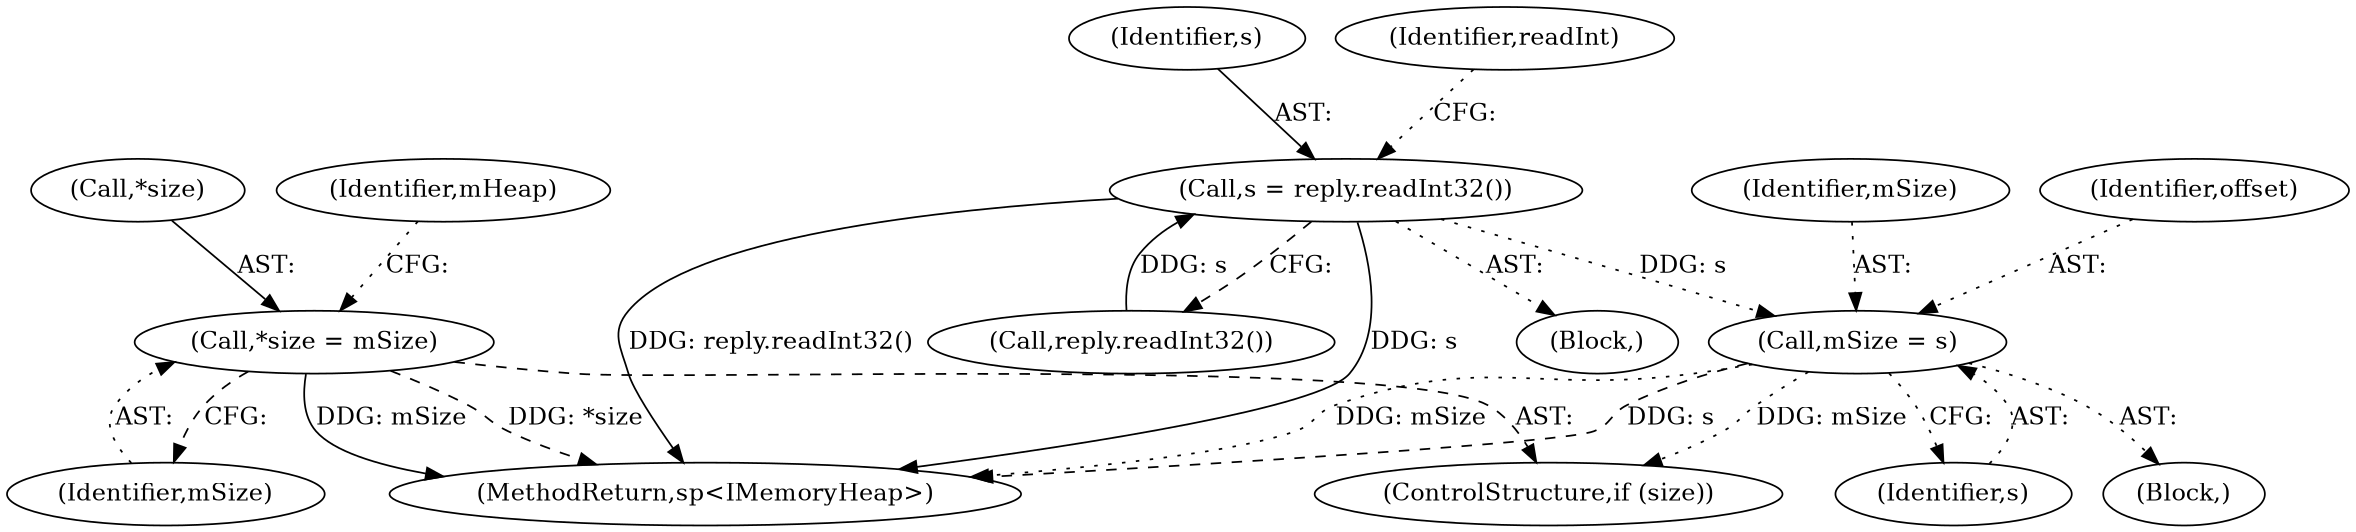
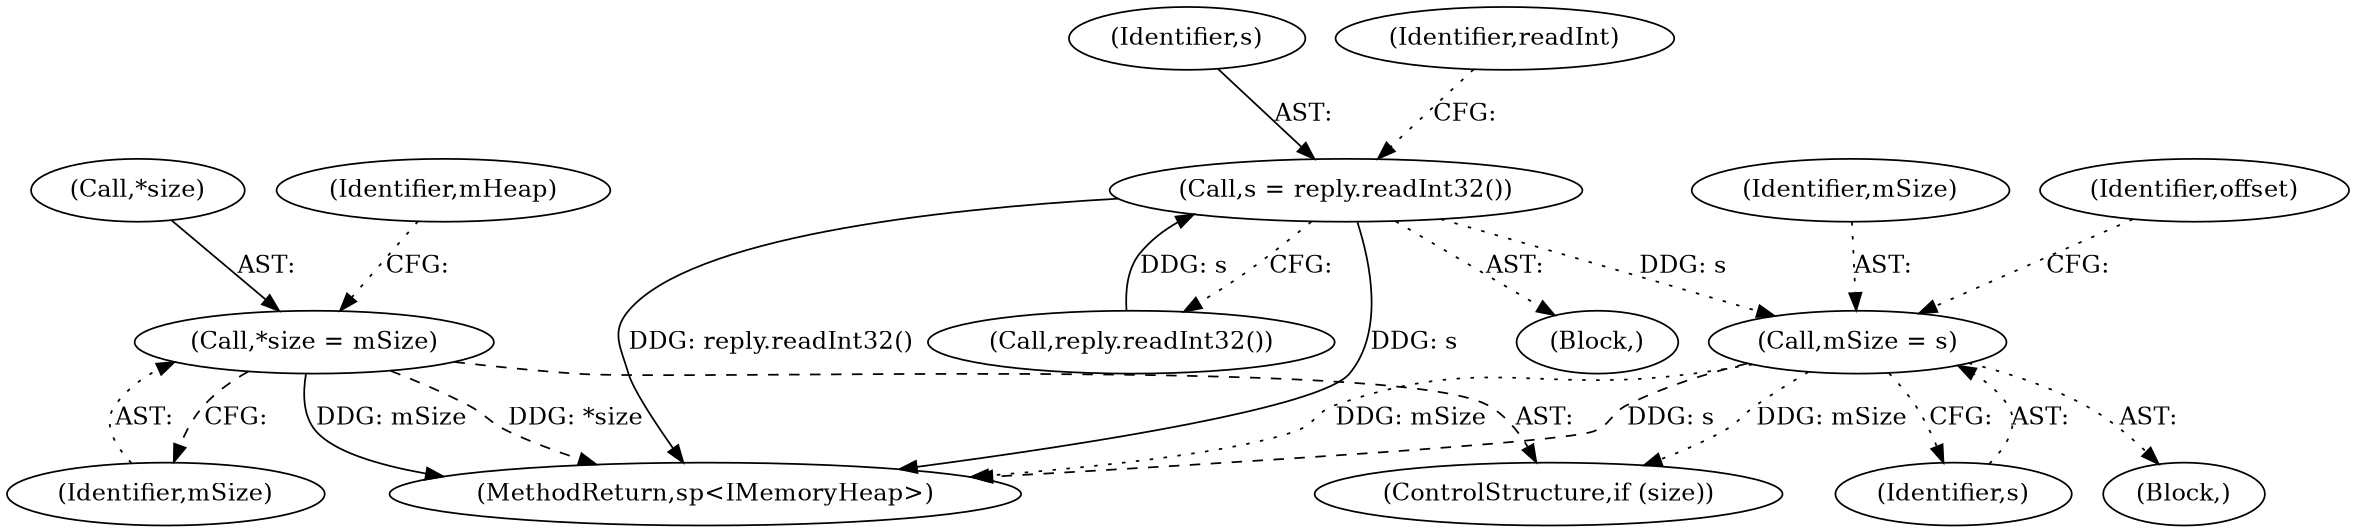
edge "(Call,s = reply.readInt32())" -> "(Call,reply.readInt32())": style dashed -> dotted
edge "(Identifier,offset)" -> "(Call,mSize = s)": label "AST: " -> "CFG: "
